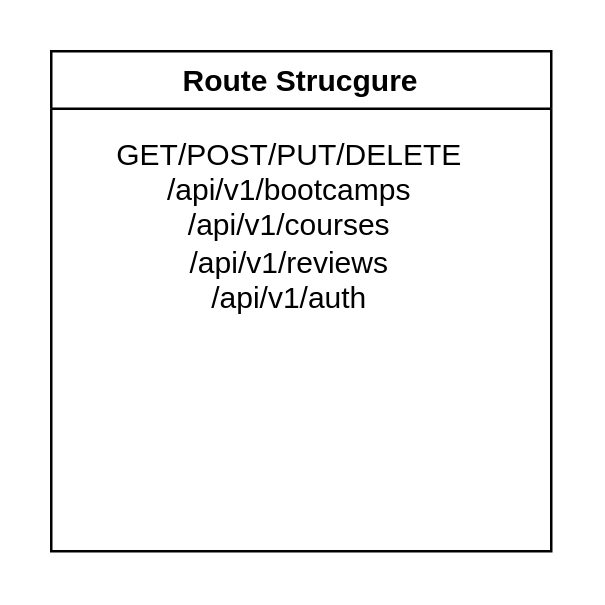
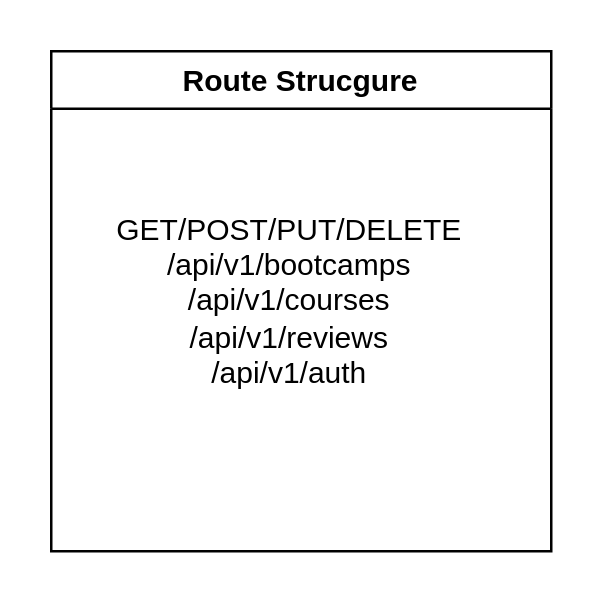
node "GET/POST/PUT/DELETE /api/v1/bootcamps /api/v1/courses /api/v1/reviews /api/v1/auth": moved (289, 226) -> (289, 301)
